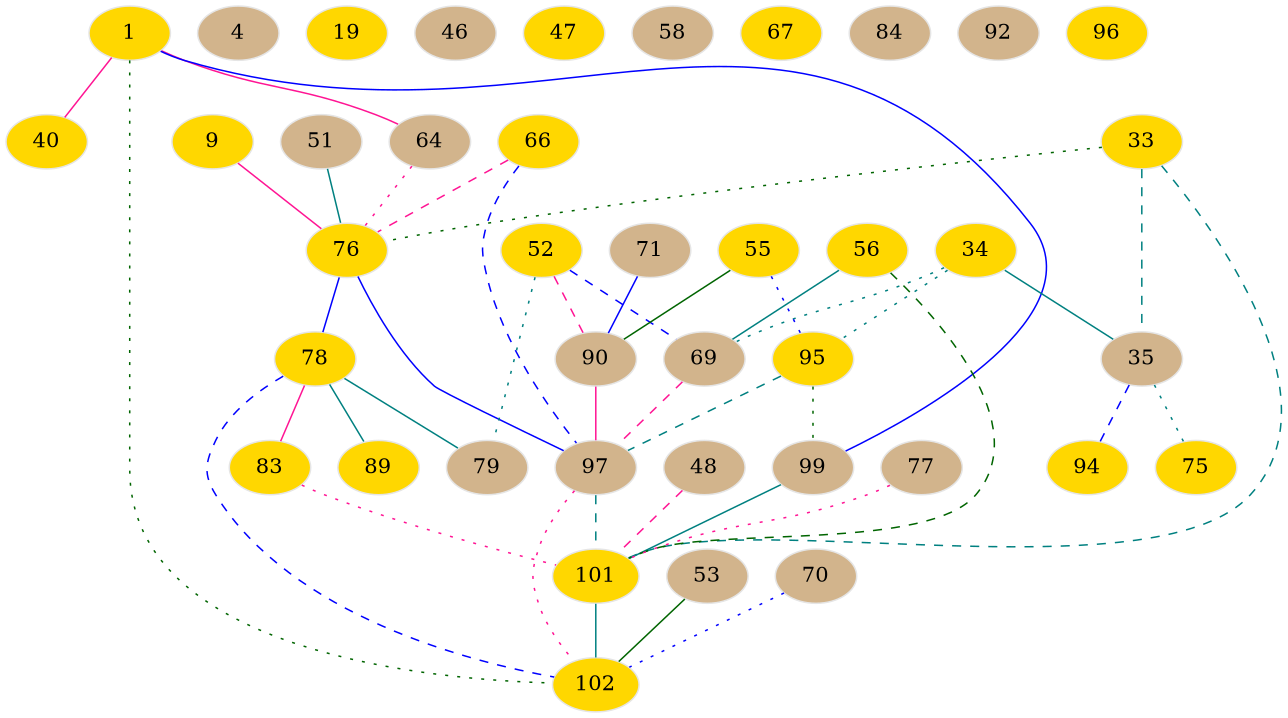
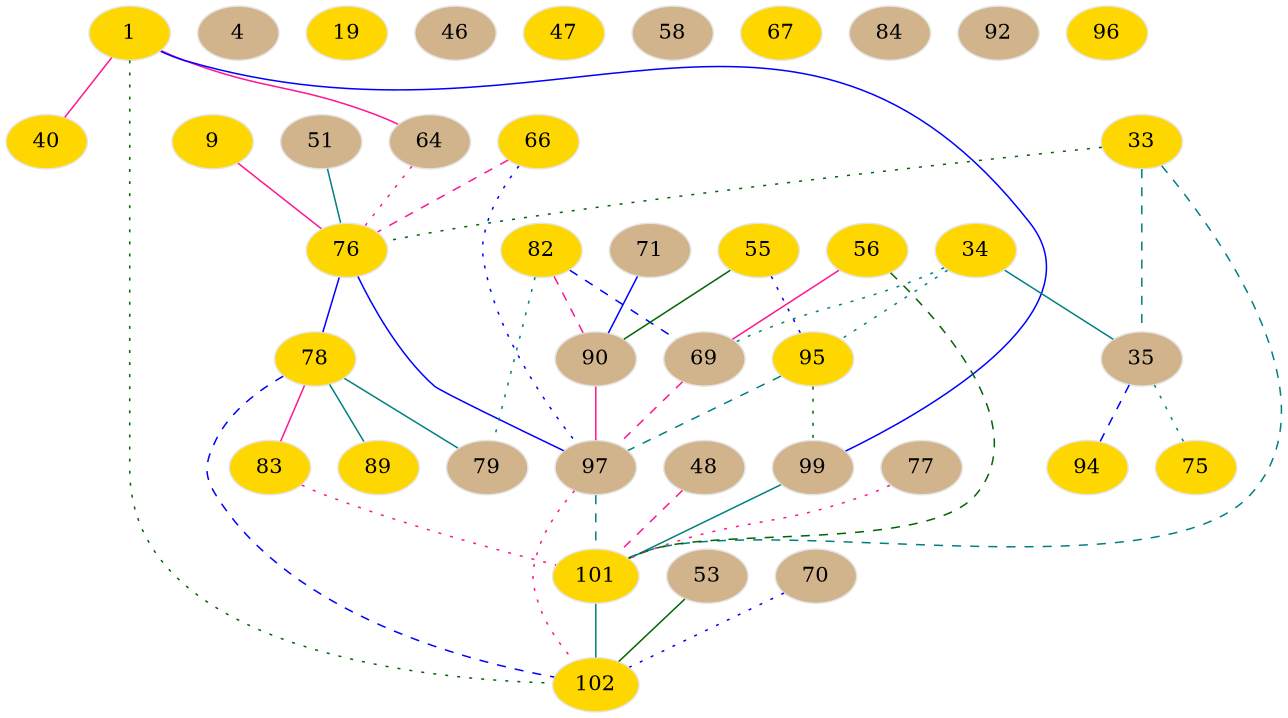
node "52": label "52" -> "82"
edge "56" -- "69": color teal -> deeppink
edge "66" -- "97": style dashed -> dotted
